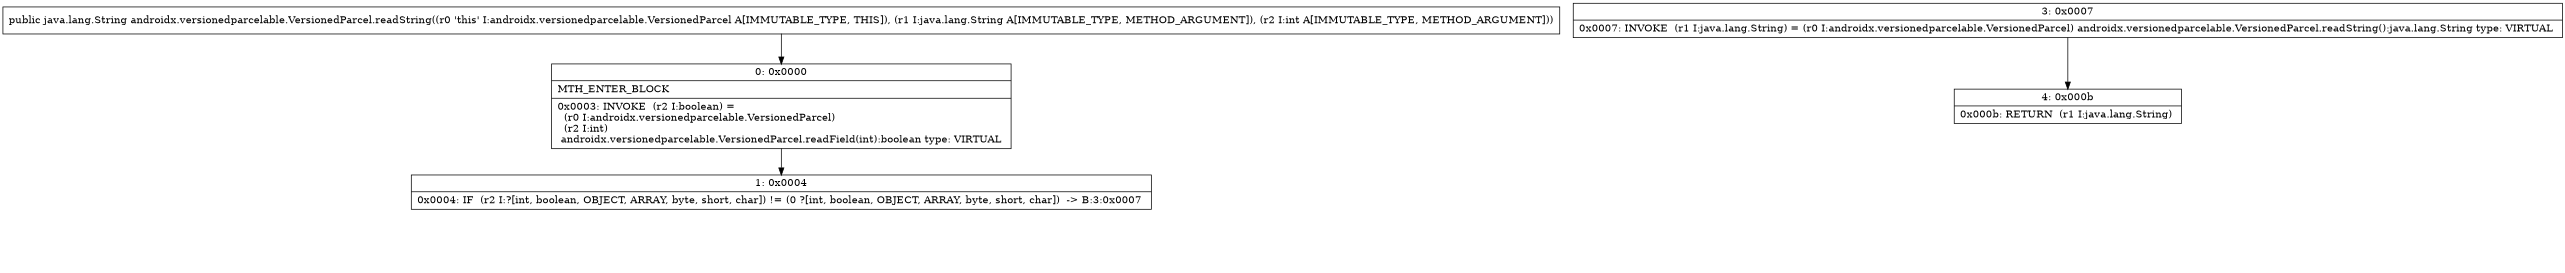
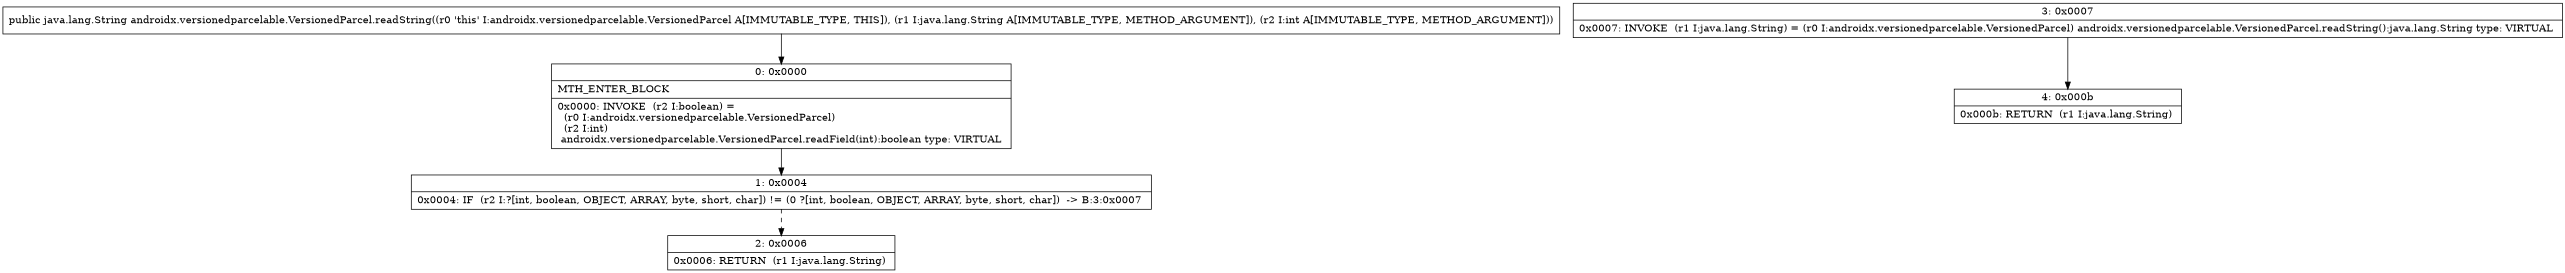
node "0: 0x0000": text "0x0003: INVOKE  (r2 I:boolean) =" -> "0x0000: INVOKE  (r2 I:boolean) ="
node "2: 0x0006": added
